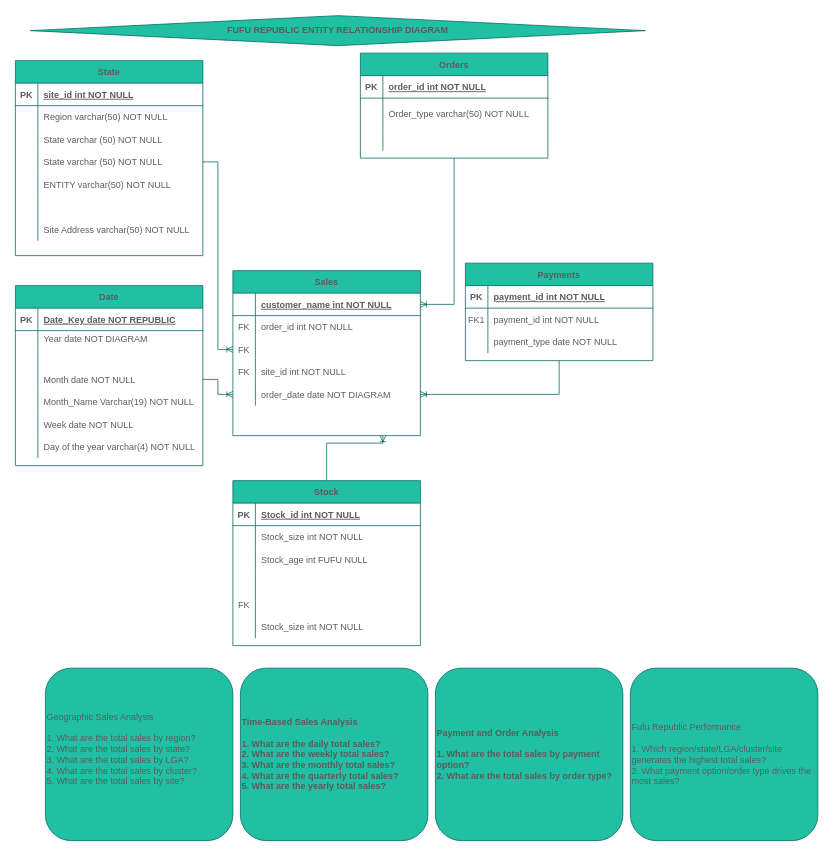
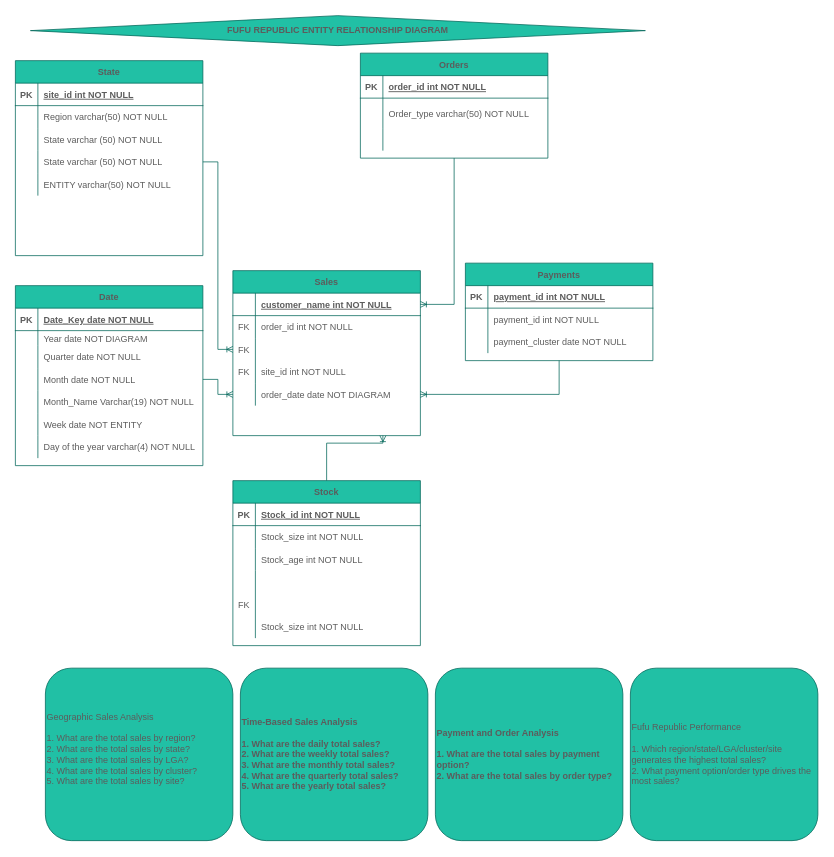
node "Site Address varchar(50) NOT NULL": removed
node "FK1": removed
node "Date_Key date NOT REPUBLIC": label "Date_Key date NOT REPUBLIC" -> "Date_Key date NOT NULL"
node "payment_type date NOT NULL": label "payment_type date NOT NULL" -> "payment_cluster date NOT NULL"
node "Quarter date NOT NULL": added
node "Week date NOT NULL": label "Week date NOT NULL" -> "Week date NOT ENTITY"
node "Stock_age int FUFU NULL": label "Stock_age int FUFU NULL" -> "Stock_age int NOT NULL"
